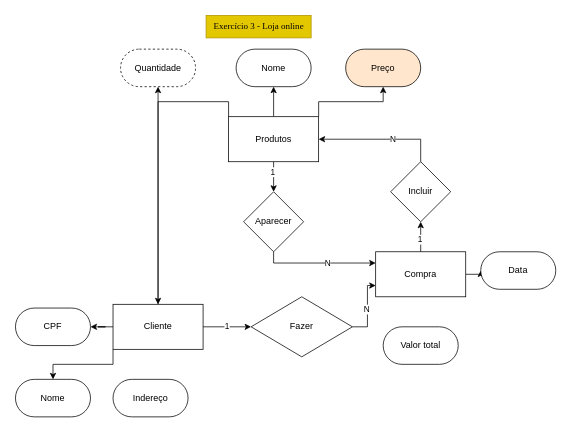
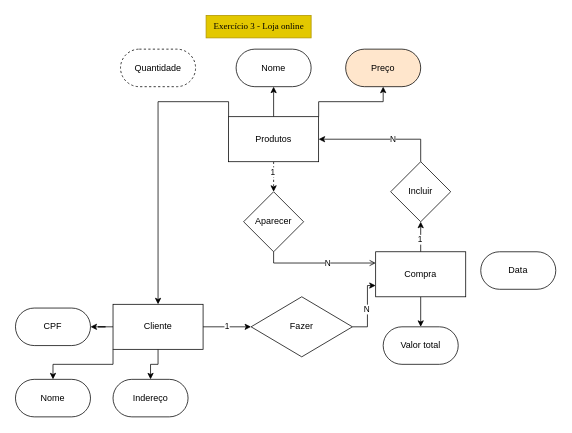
edge "Cliente" -> "Quantidade": now "Cliente" -> "Indereço"
edge "Produtos" -> "Aparecer": style solid -> dashed
edge "Aparecer" -> "Compra": arrowhead classic -> open
edge "Compra" -> "Data": now "Compra" -> "Valor total"
